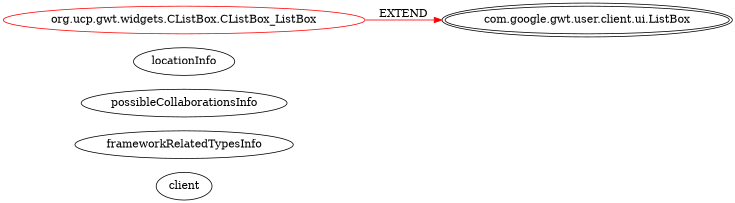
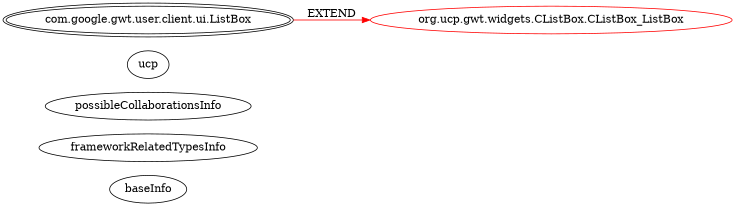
edge "org.ucp.gwt.widgets.CListBox.CListBox_ListBox" -> "com.google.gwt.user.client.ui.ListBox": reversed
node "locationInfo": label "locationInfo" -> "ucp"
node "client": label "client" -> "baseInfo"
